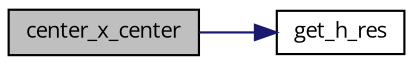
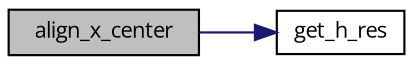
node "center_x_center": label "center_x_center" -> "align_x_center"
